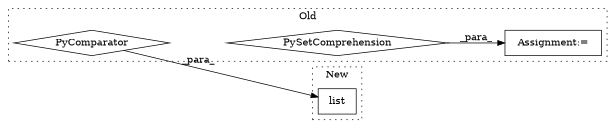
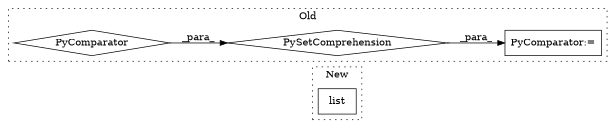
node "Assignment:=": label "Assignment:=" -> "PyComparator:="
edge "PyComparator" -> "list": now "PyComparator" -> "PySetComprehension"
